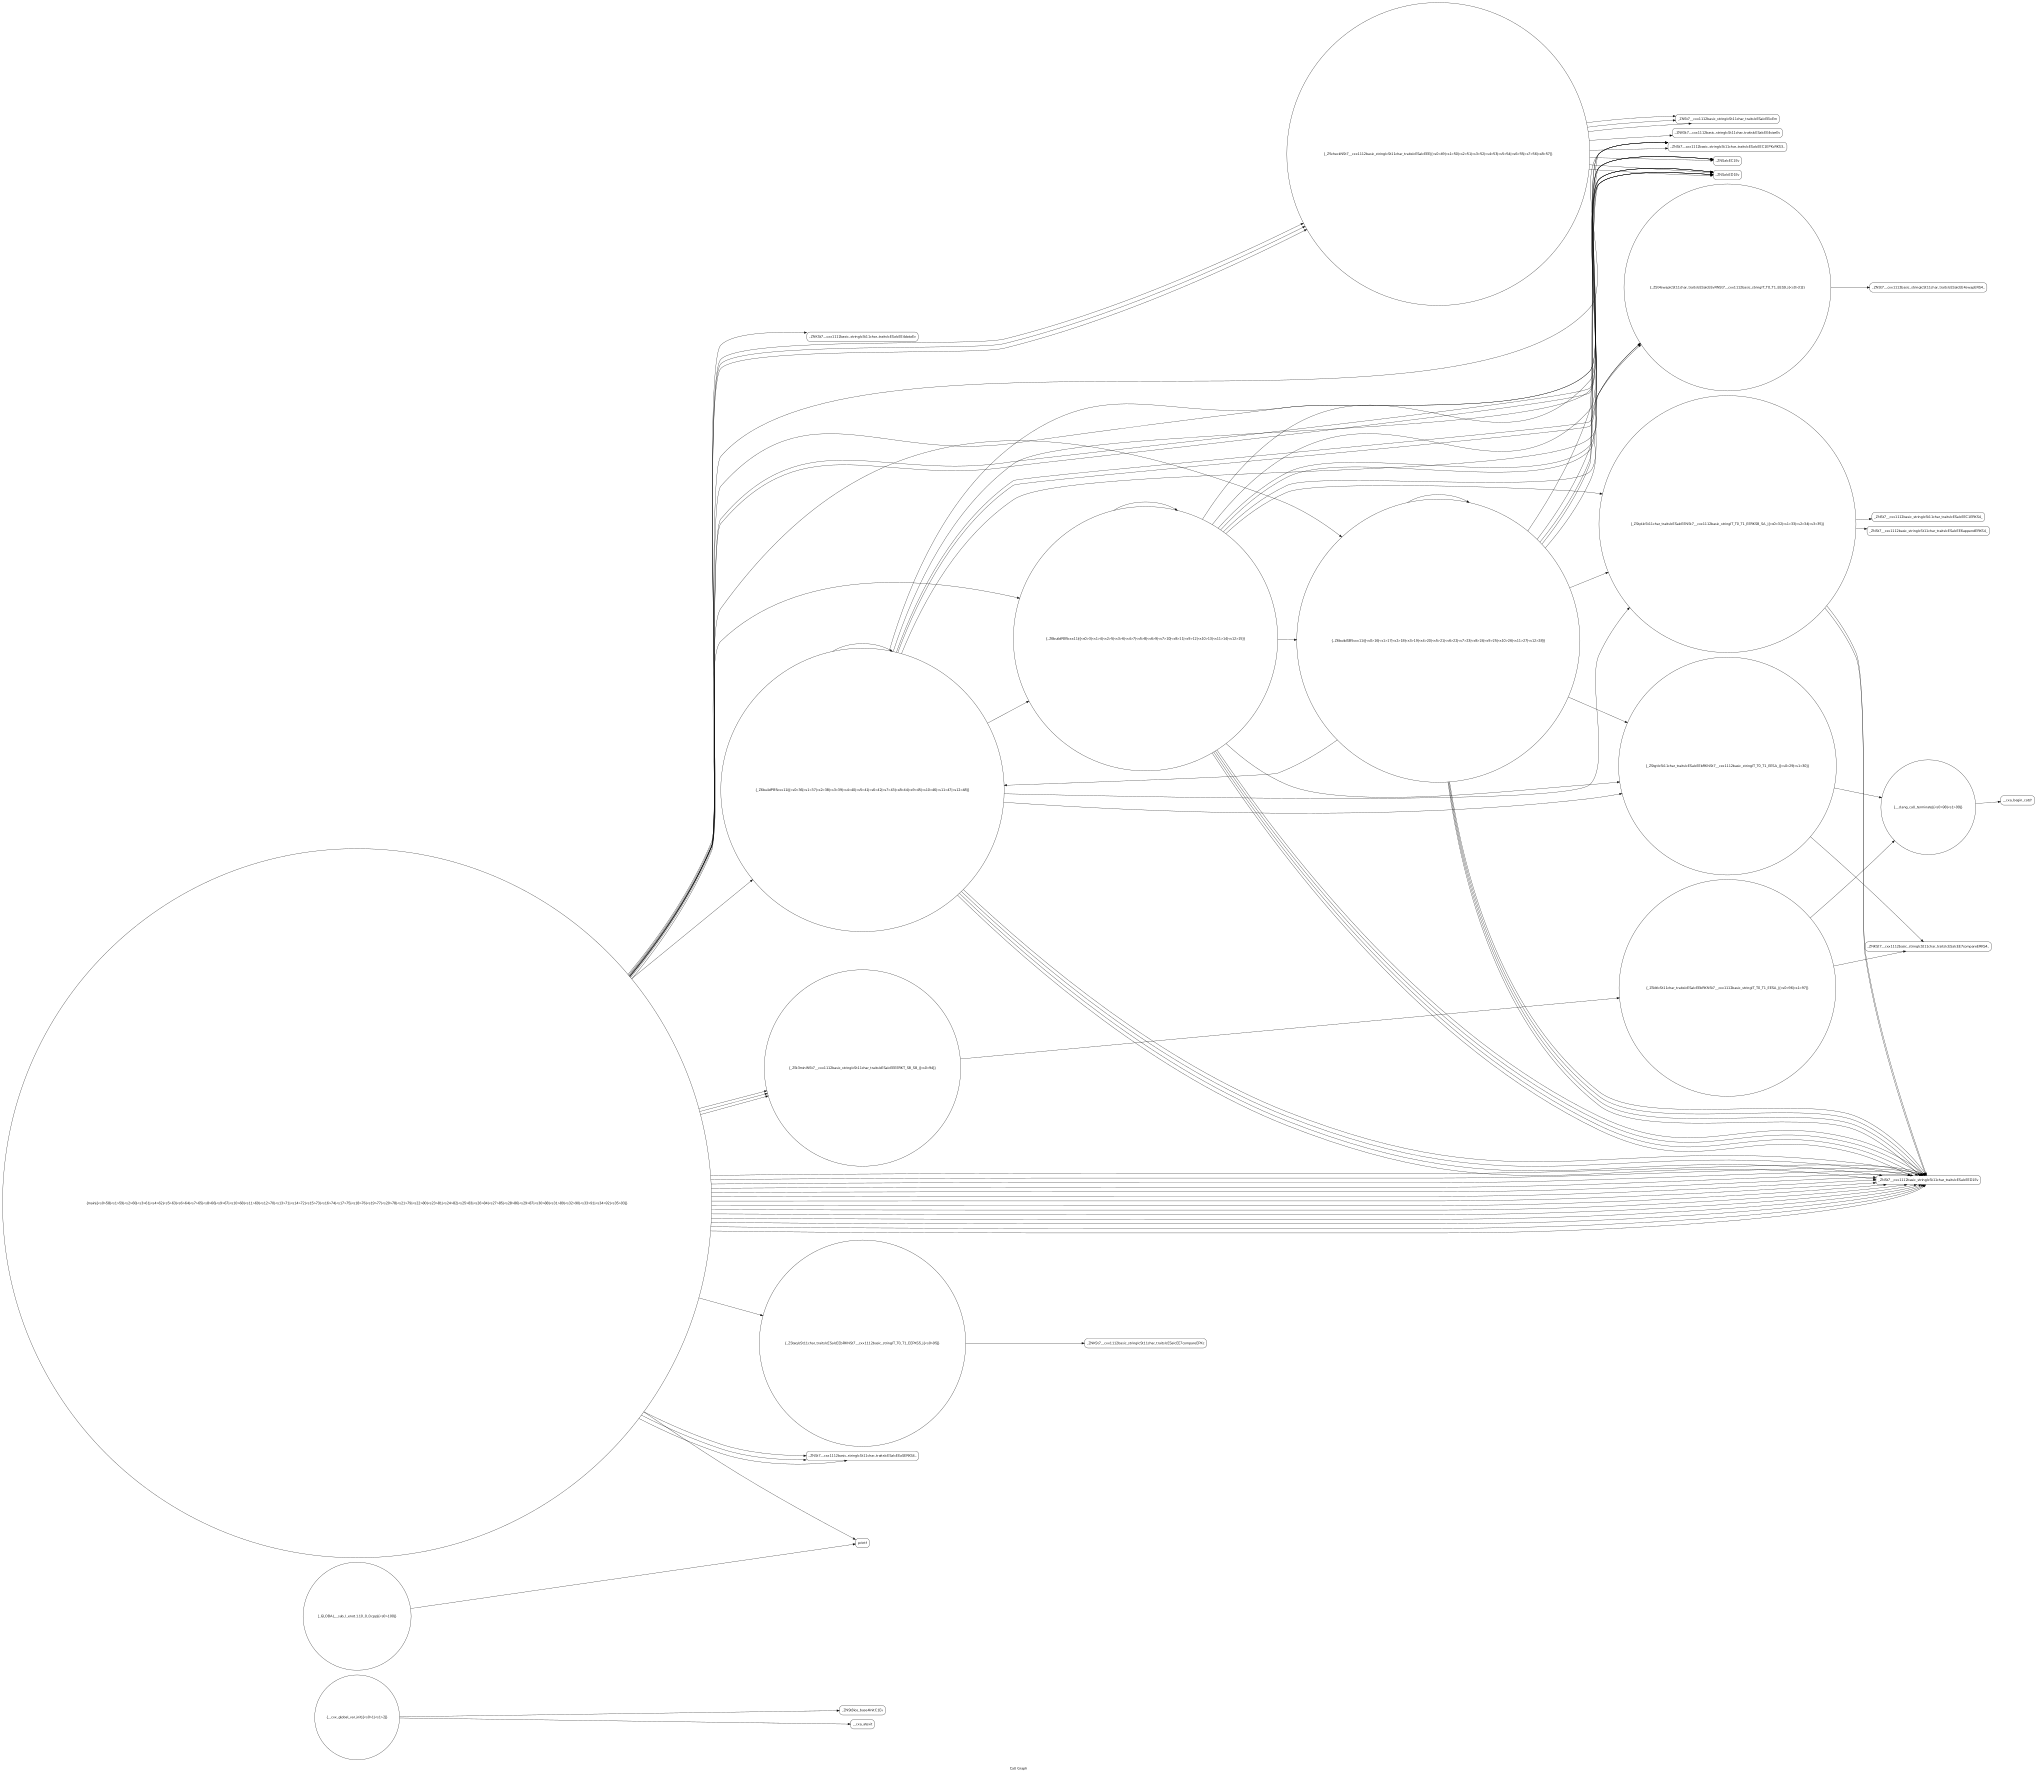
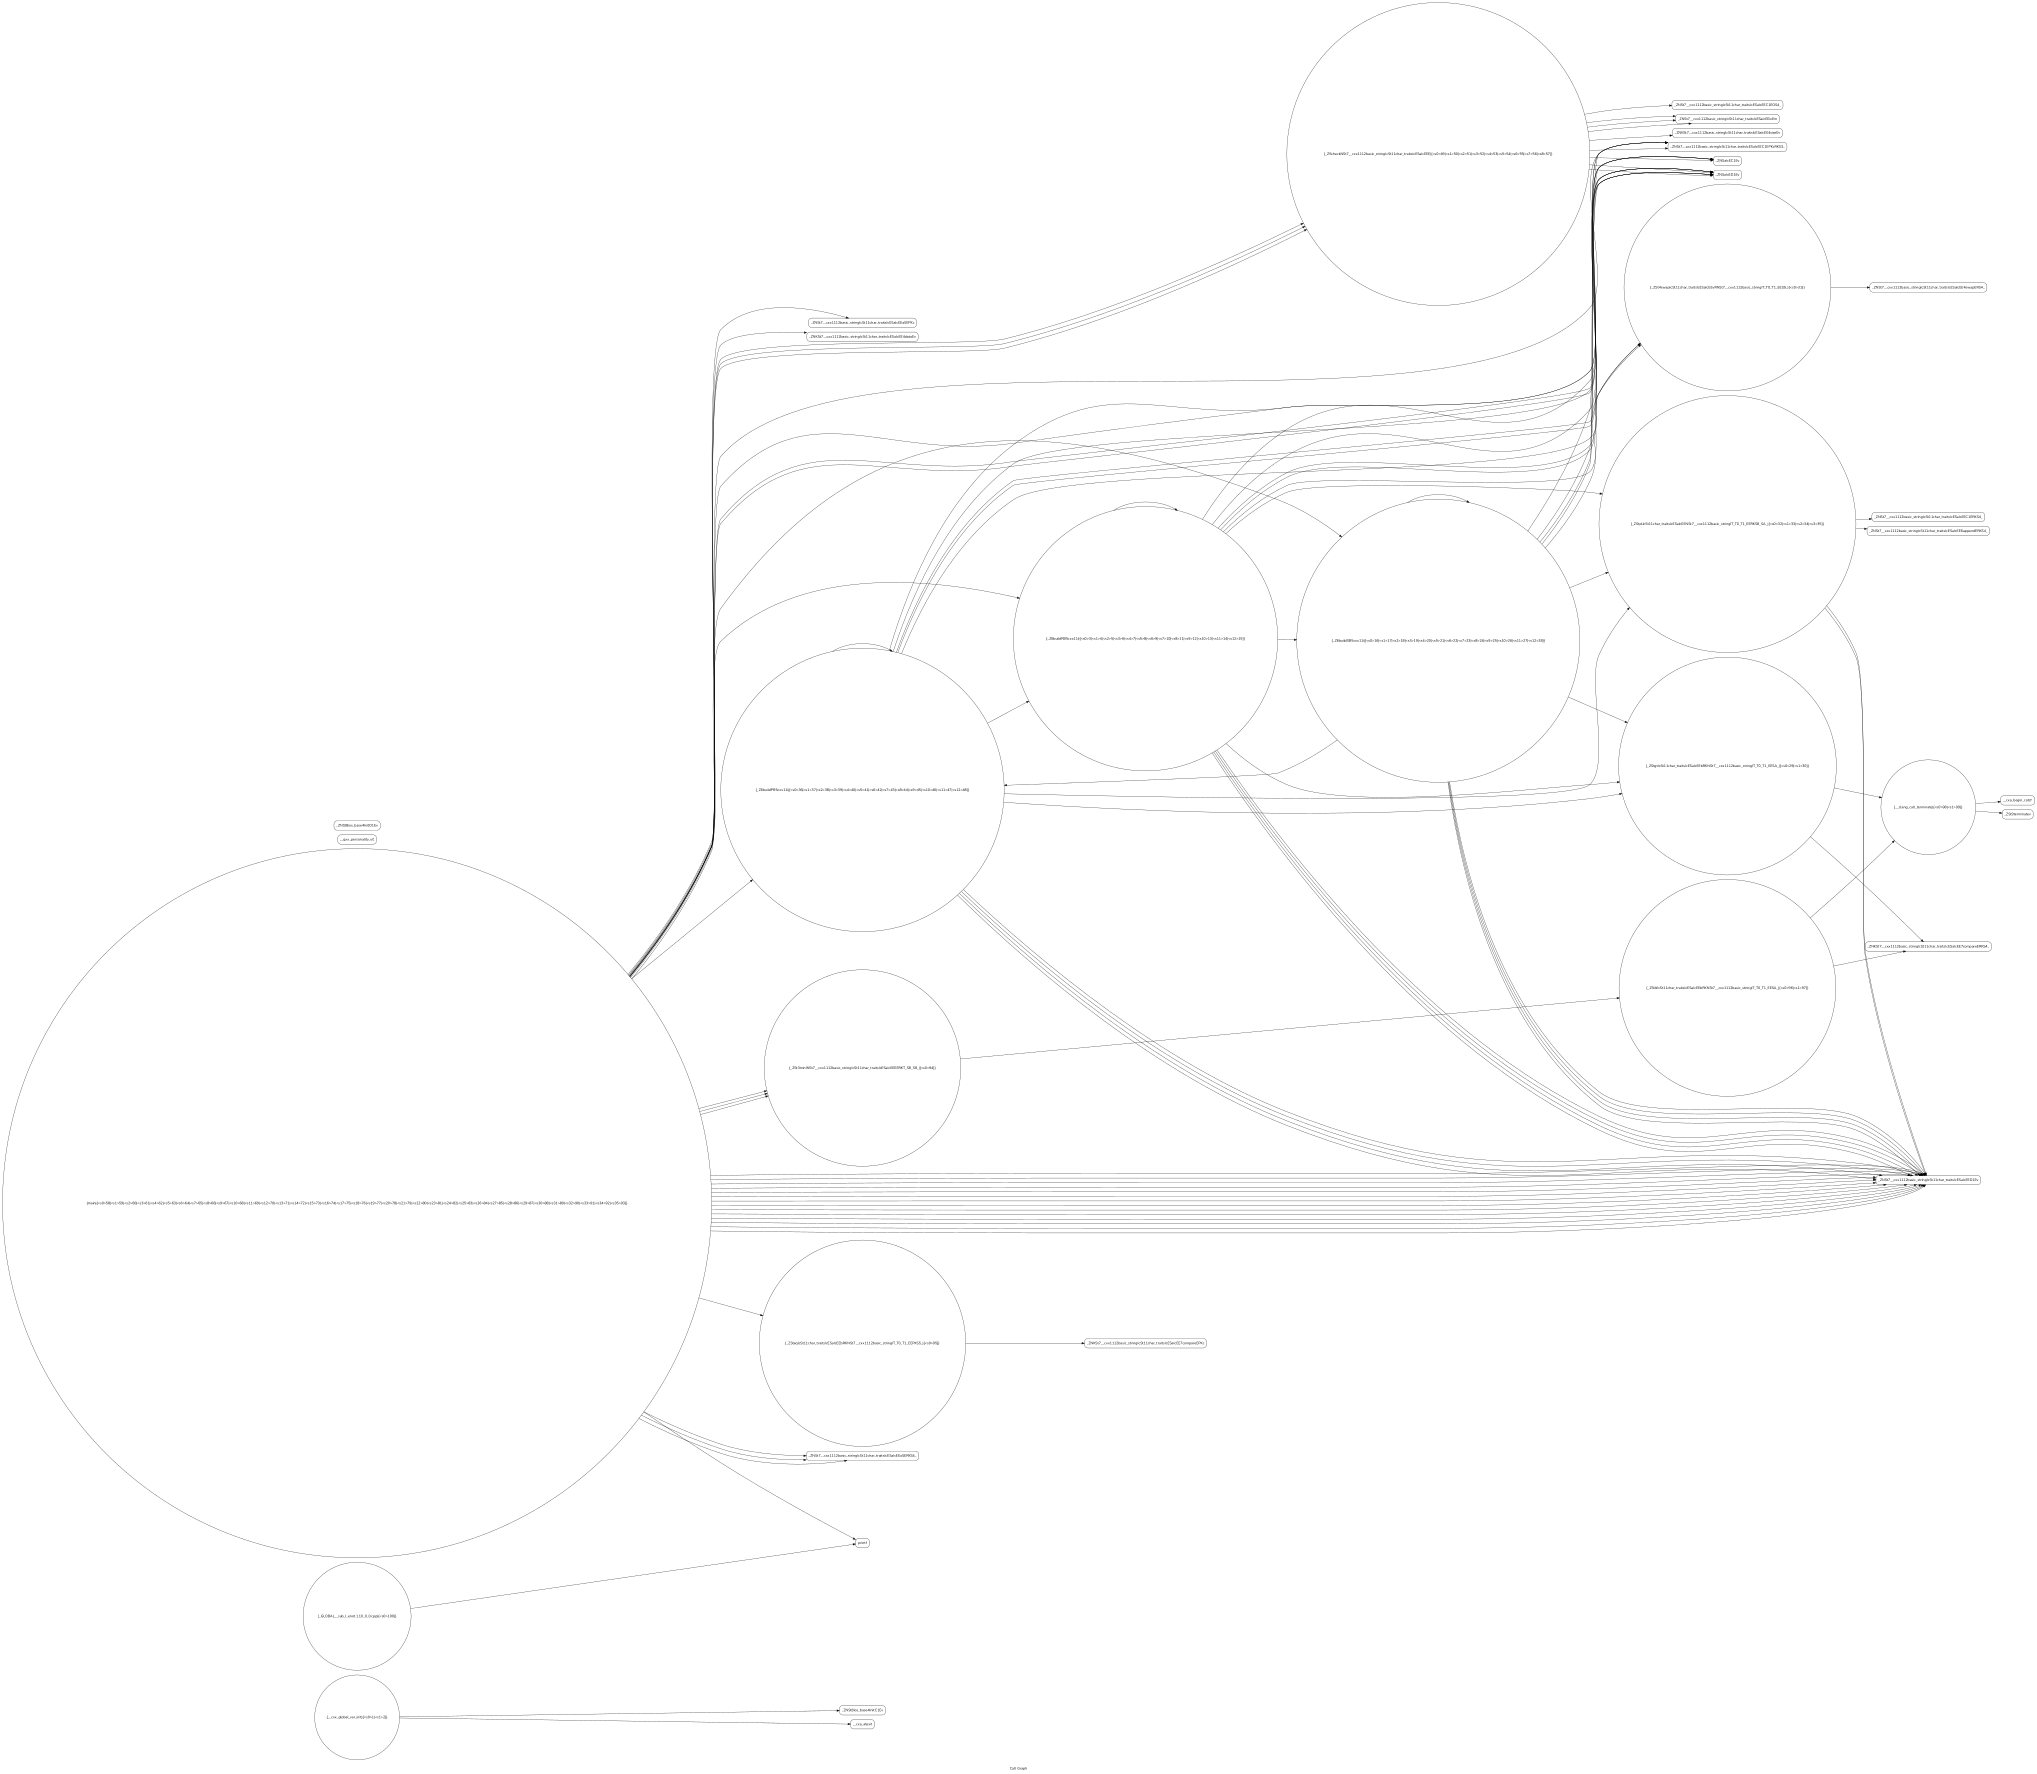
node "_ZNSt7__cxx1112basic_stringIcSt11char_traitsIcESaIcEEC1EOS4_": added
node "_ZNSt7__cxx1112basic_stringIcSt11char_traitsIcESaIcEEaSEPKc": added
node "_ZSt9terminatev": added
node "_ZNSt8ios_base4InitD1Ev": added
node "__gxx_personality_v0": added
